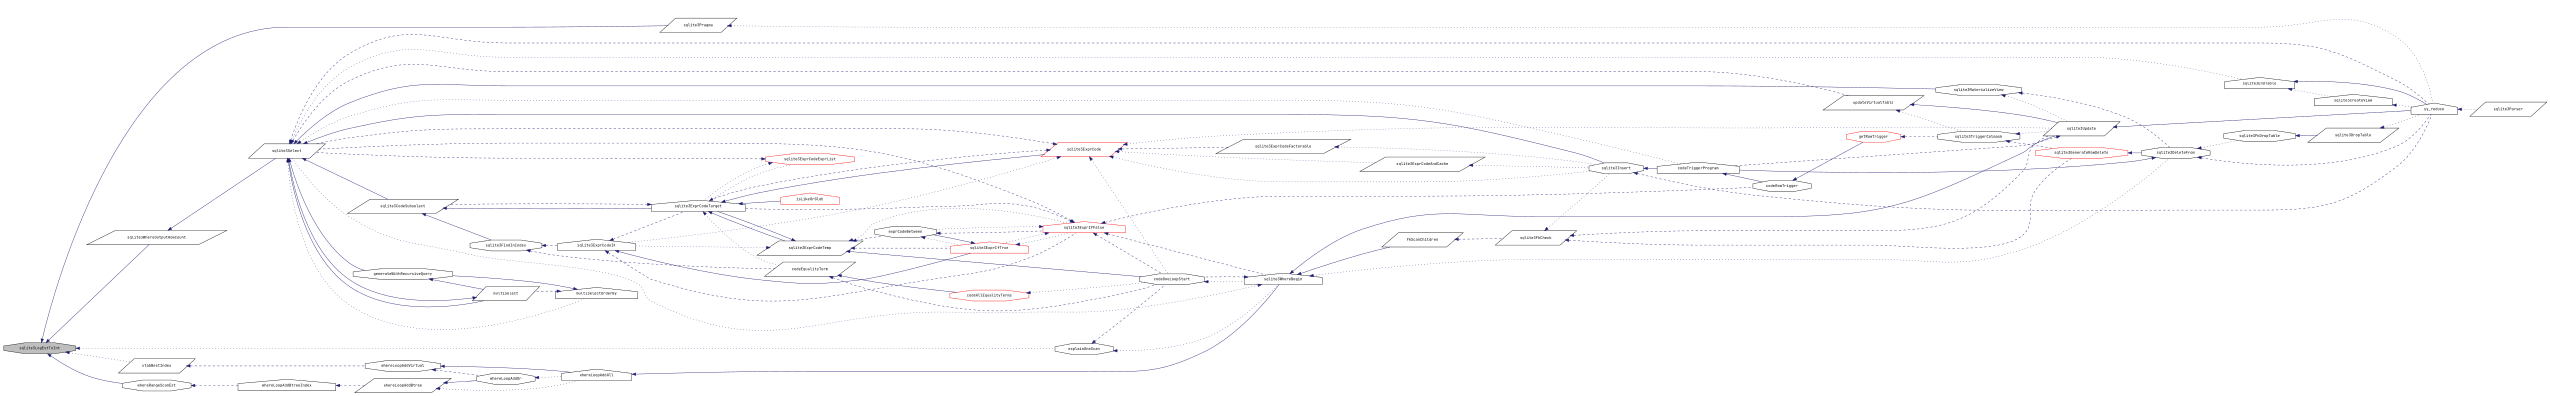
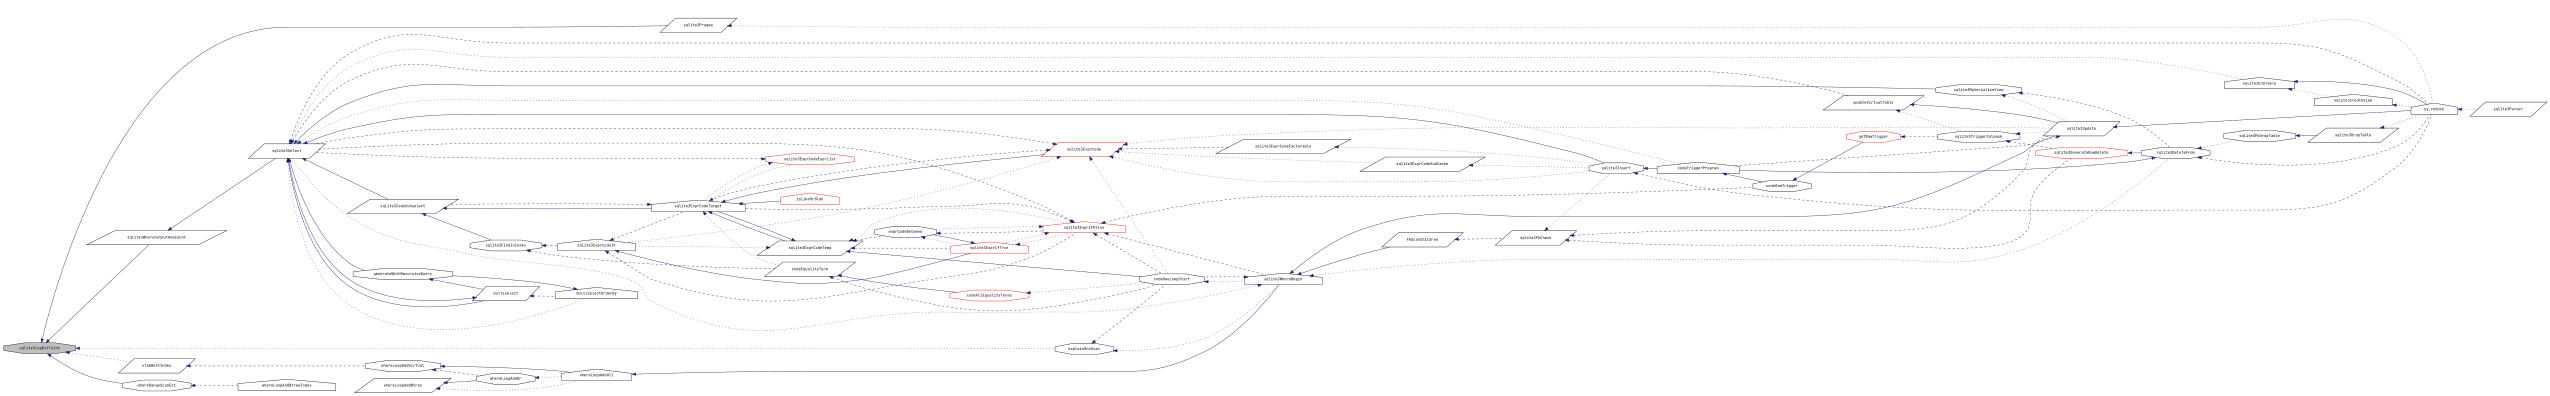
edge "multiSelect" -> "multiSelectOrderBy": reversed
edge "whereLoopAddBtree" -> "whereLoopAddBtreeIndex": removed
